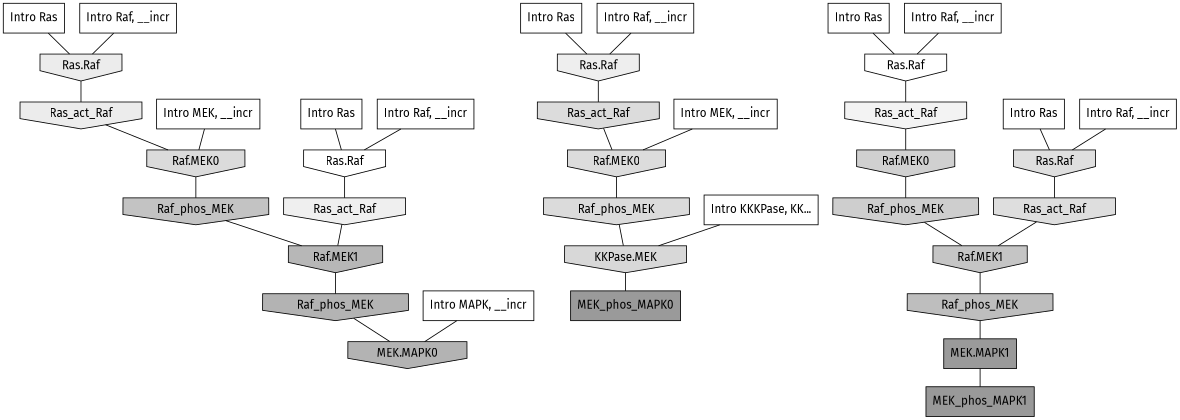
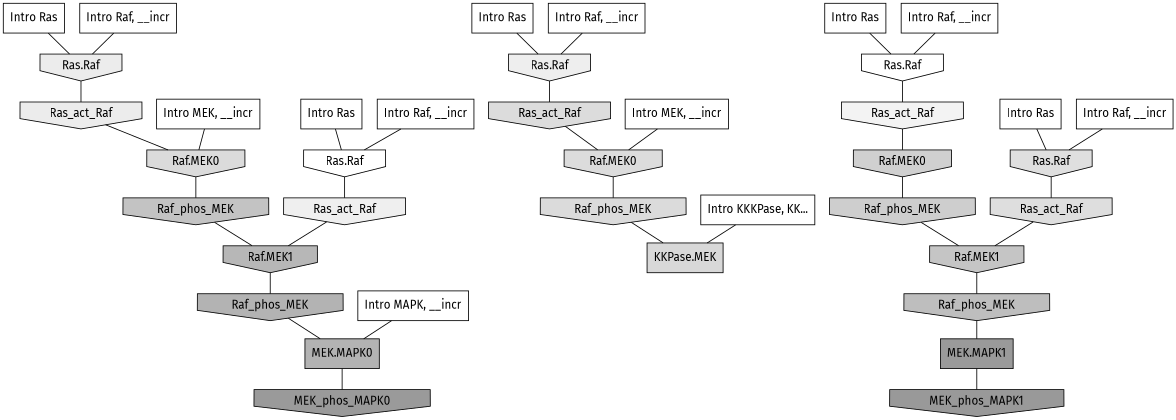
node "KKPase.MEK": shape invhouse -> box
edge "KKPase.MEK" -- "MEK_phos_MAPK0": now "MEK.MAPK0" -- "MEK_phos_MAPK0"
node "MEK_phos_MAPK0": shape box -> invhouse
node "MEK.MAPK0": shape invhouse -> box
node "MEK_phos_MAPK1": shape box -> invhouse
